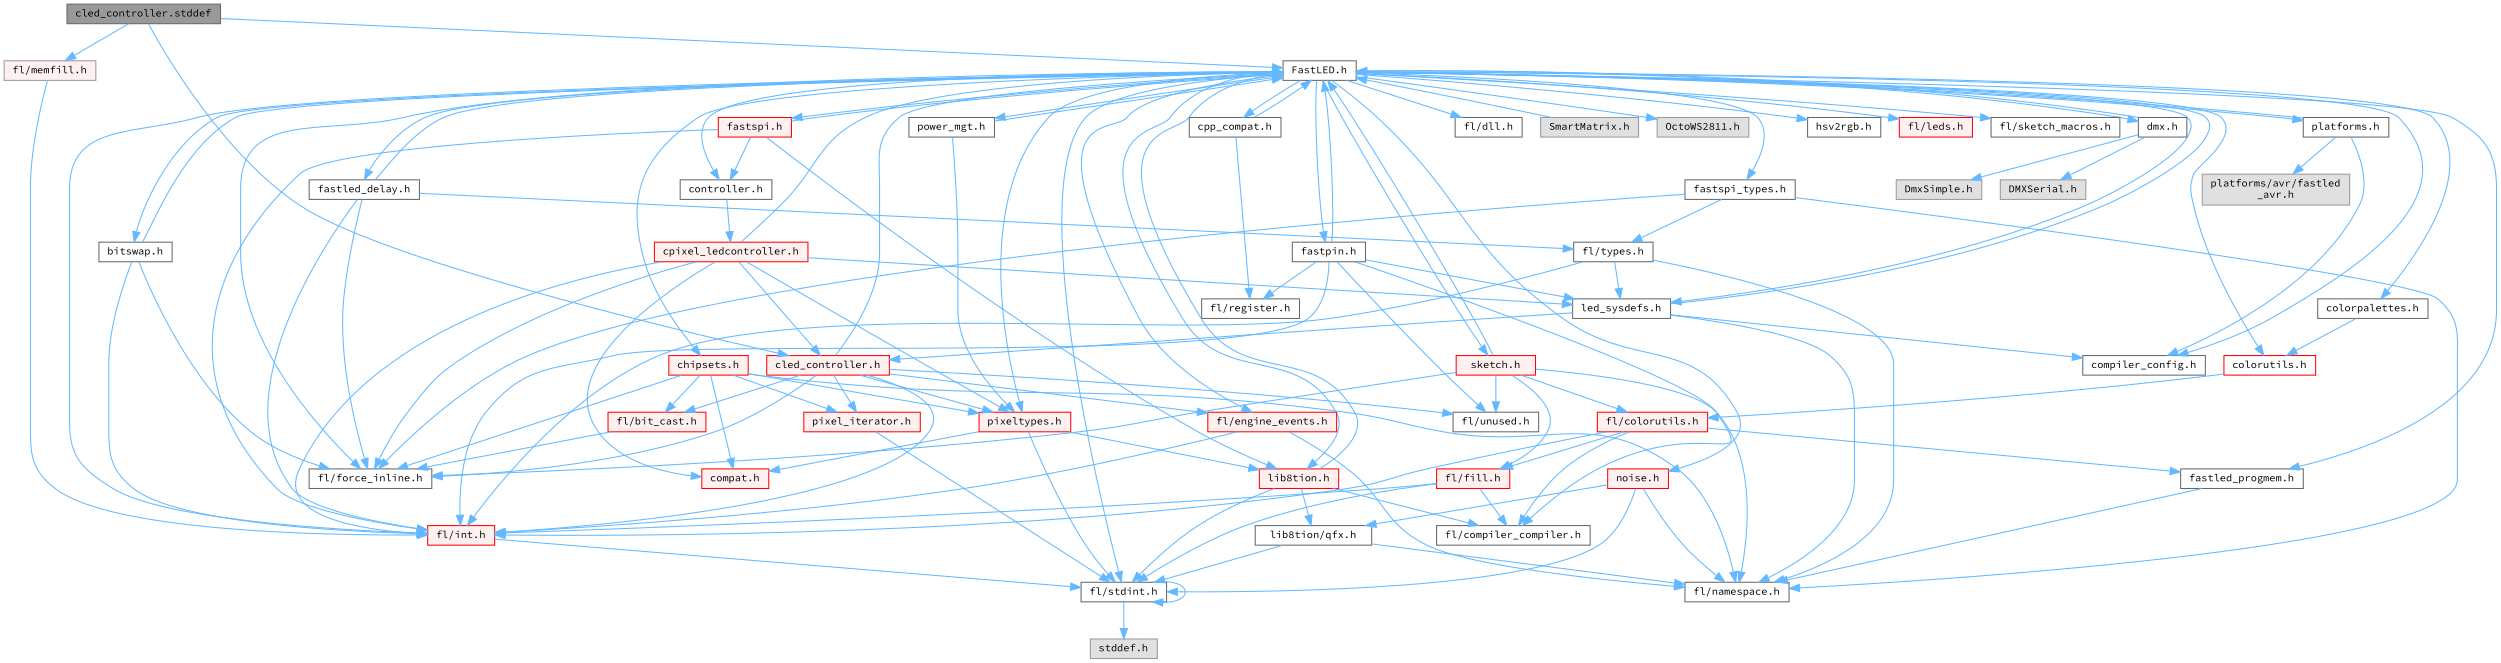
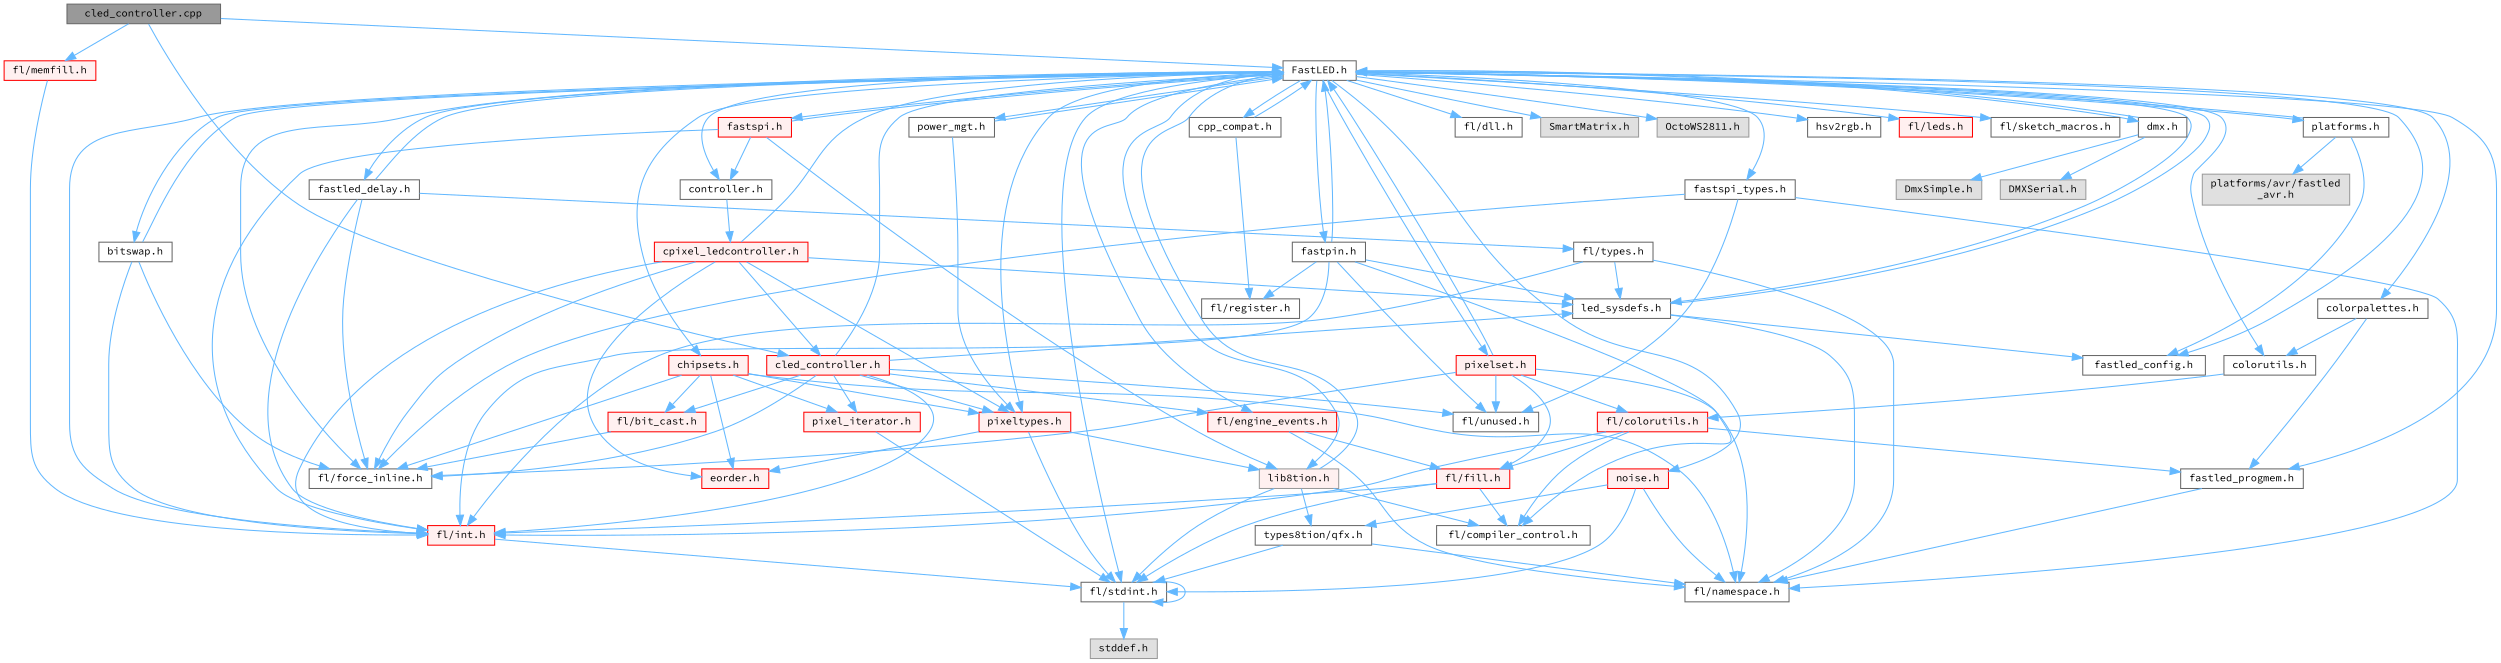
node "cled_controller.stddef": label "cled_controller.stddef" -> "cled_controller.cpp"
node "fl/memfill.h": color grey60 -> red
edge "SmartMatrix.h" -> "FastLED.h": reversed
edge "fastspi_types.h" -> "fl/types.h": now "fastspi_types.h" -> "fl/unused.h"
edge "led_sysdefs.h" -> "cled_controller.h": reversed
node "sketch.h": label "sketch.h" -> "pixelset.h"
node "compiler_config.h": label "compiler_config.h" -> "fastled_config.h"
node "colorutils.h": color red -> grey40
edge "colorpalettes.h" -> "fastled_progmem.h": added
node "compat.h": label "compat.h" -> "eorder.h"
node "lib8tion.h": color red -> grey60
edge "fl/engine_events.h" -> "fl/int.h": now "fl/engine_events.h" -> "fl/fill.h"
node "lib8tion/qfx.h": label "lib8tion/qfx.h" -> "types8tion/qfx.h"
node "fl/compiler_compiler.h": label "fl/compiler_compiler.h" -> "fl/compiler_control.h"
